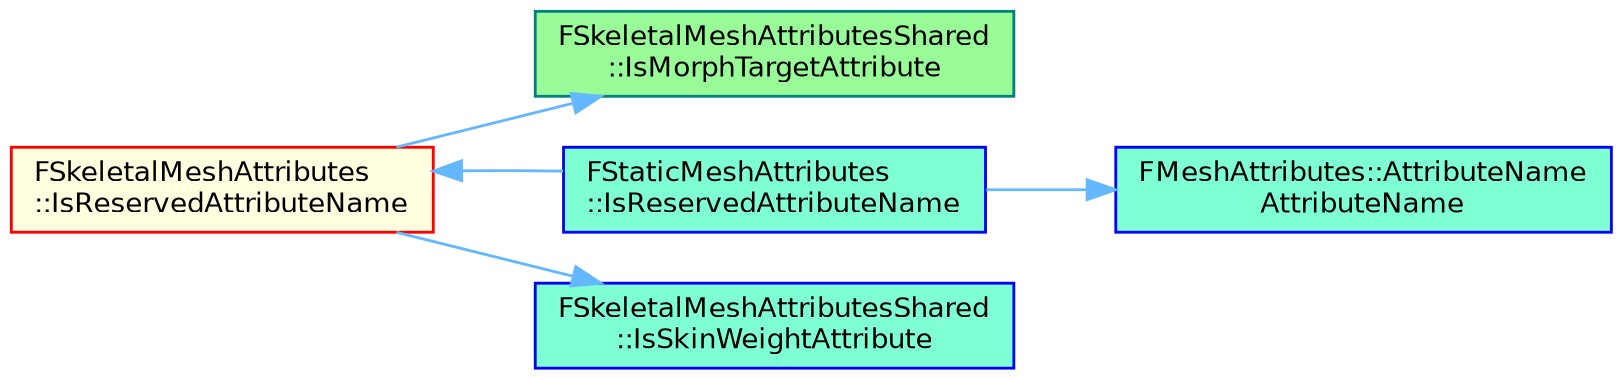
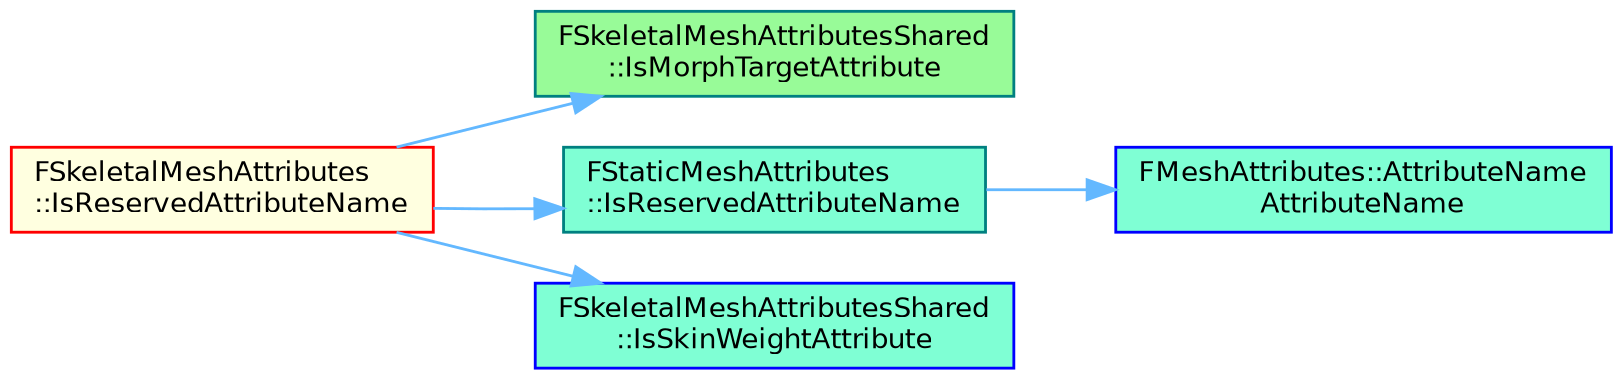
edge "FStaticMeshAttributes ::IsReservedAttributeName" -> "FSkeletalMeshAttributes ::IsReservedAttributeName": reversed
node "FStaticMeshAttributes ::IsReservedAttributeName": color blue -> teal
